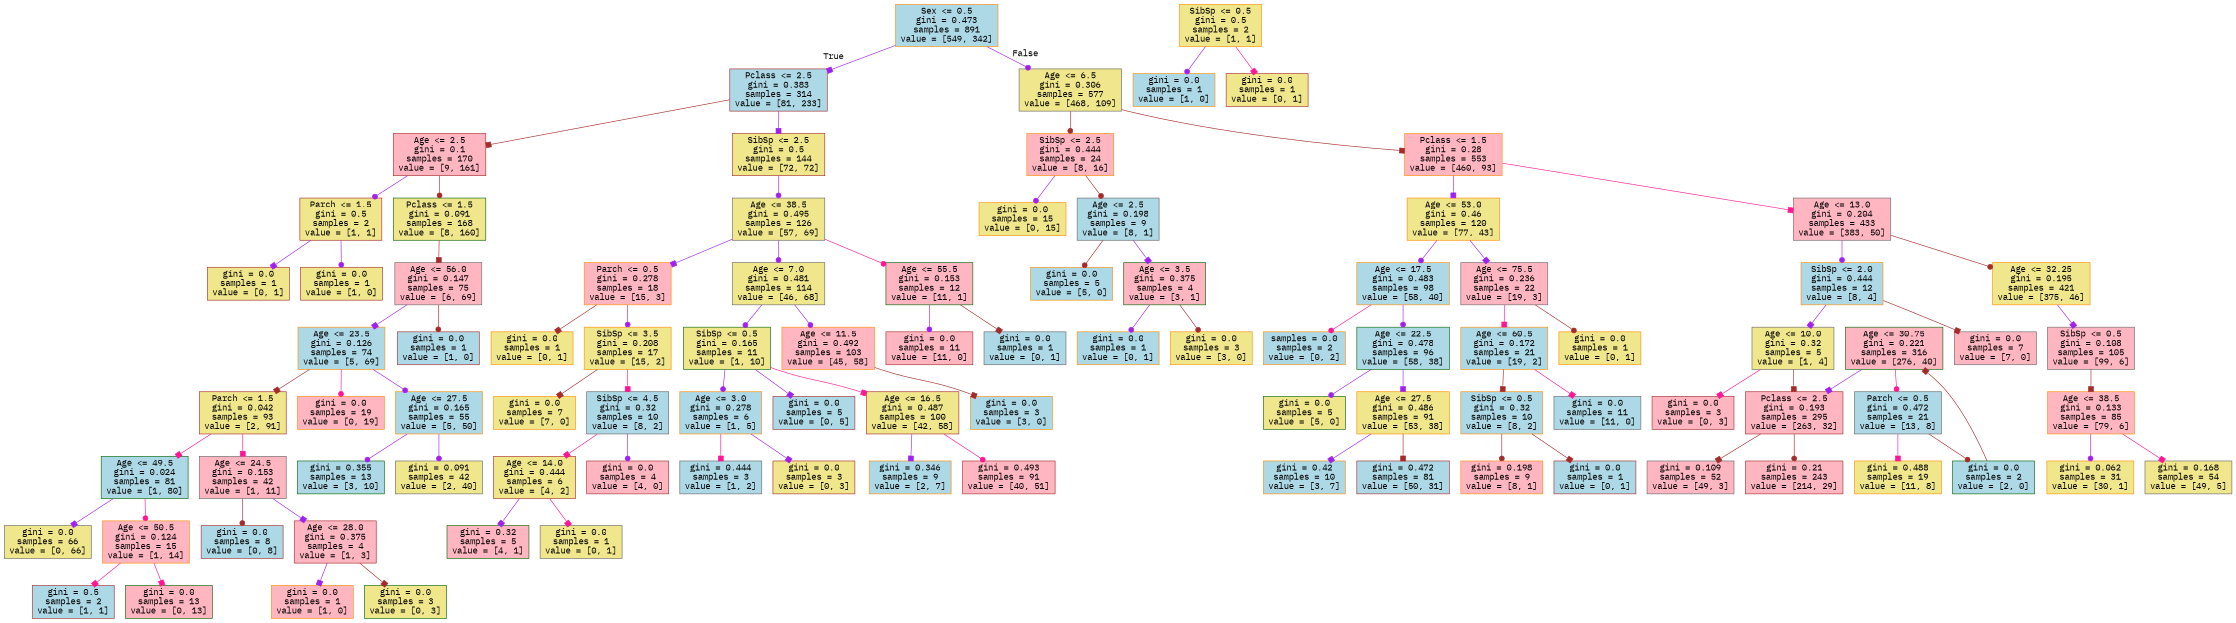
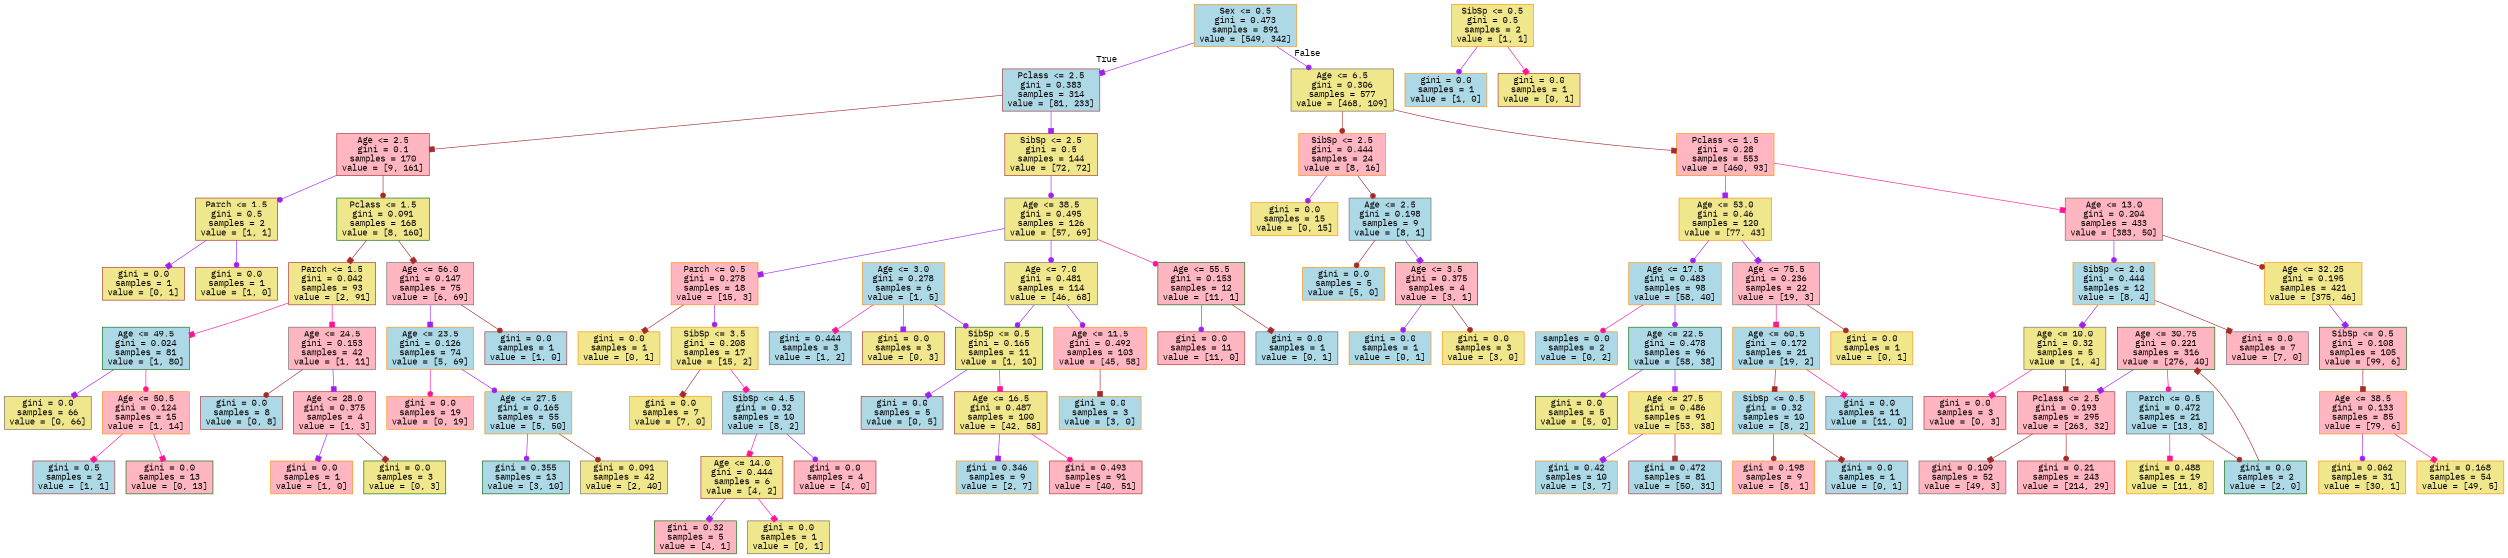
node "SibSp <= 0.5 gini = 0.108 samples = 105 value = [99, 6]": color gray40 -> darkgreen
edge "SibSp <= 0.5 gini = 0.165 samples = 11 value = [1, 10]" -> "Age <= 3.0 gini = 0.278 samples = 6 value = [1, 5]": reversed
edge "Age <= 23.5 gini = 0.126 samples = 74 value = [5, 69]" -> "Parch <= 1.5 gini = 0.042 samples = 93 value = [2, 91]": now "Pclass <= 1.5 gini = 0.091 samples = 168 value = [8, 160]" -> "Parch <= 1.5 gini = 0.042 samples = 93 value = [2, 91]"
edge "Age <= 27.5 gini = 0.165 samples = 55 value = [5, 50]" -> "gini = 0.091 samples = 42 value = [2, 40]": color purple -> brown
node "gini = 0.168 samples = 54 value = [49, 5]": color gray40 -> darkorange
